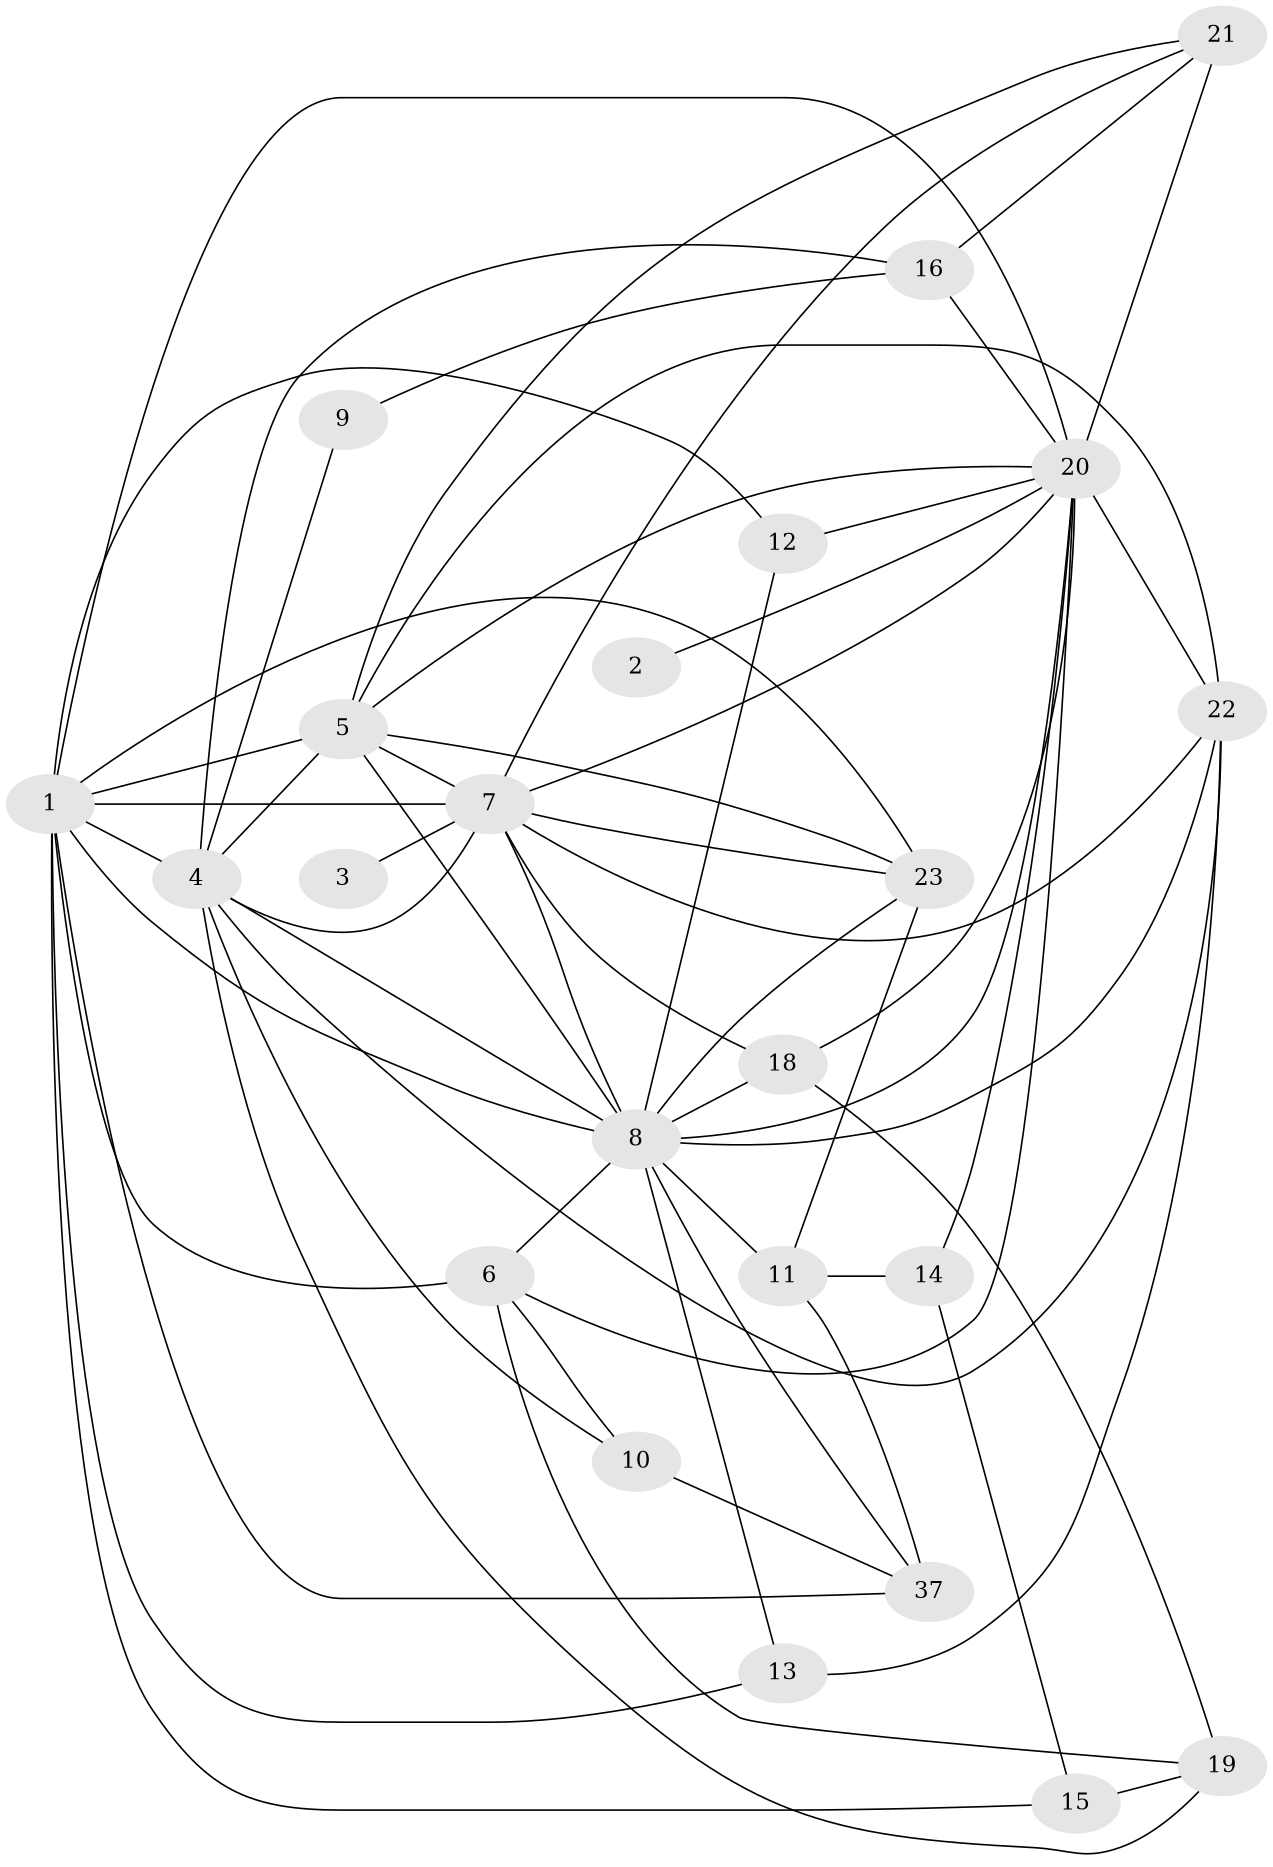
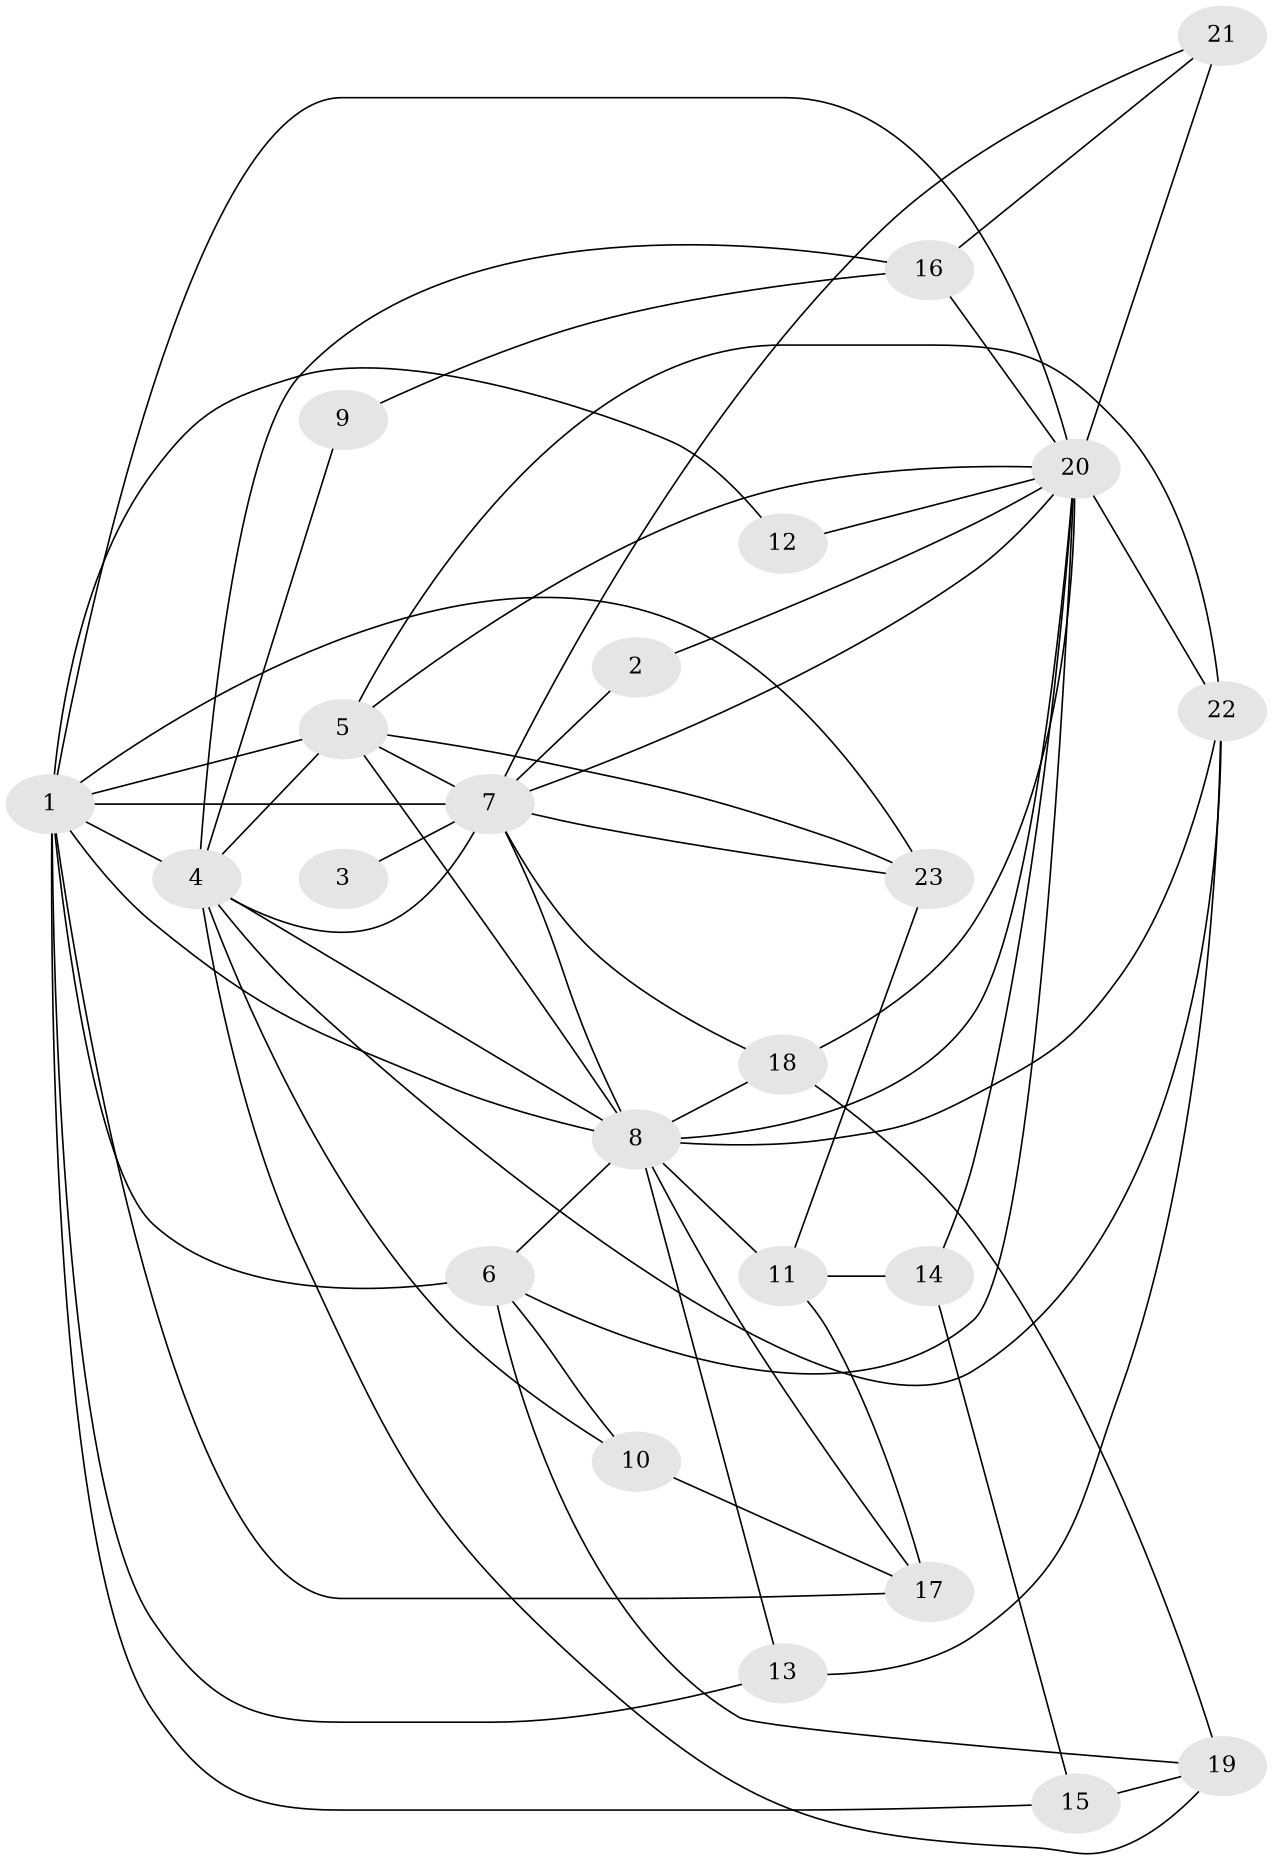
edge "21" -- "5": removed
edge "12" -- "8": removed
edge "22" -- "7": now "2" -- "7"
edge "23" -- "8": removed
node "37": label "37" -> "17"
